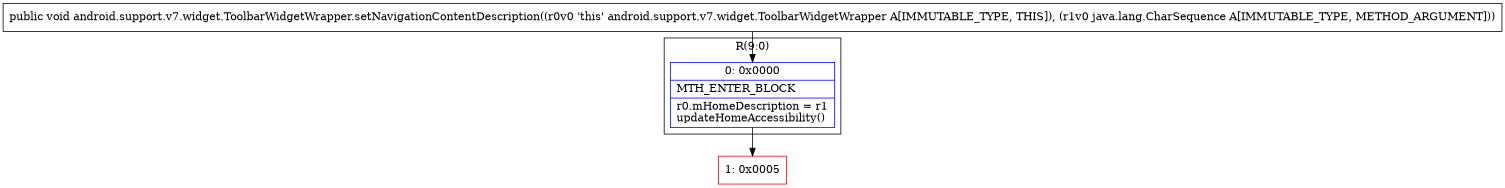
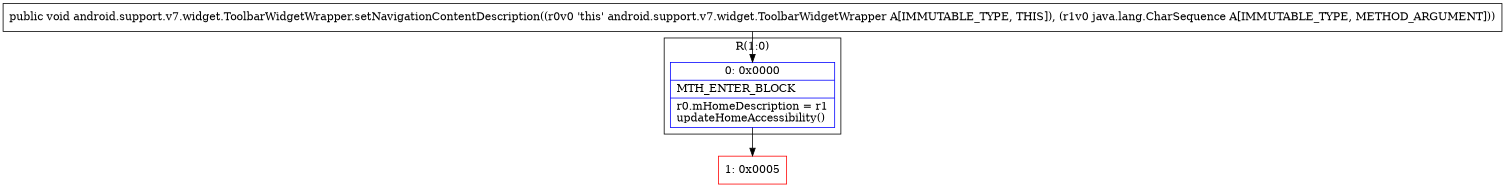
cluster "R(9:0)": label "R(9:0)" -> "R(1:0)"
